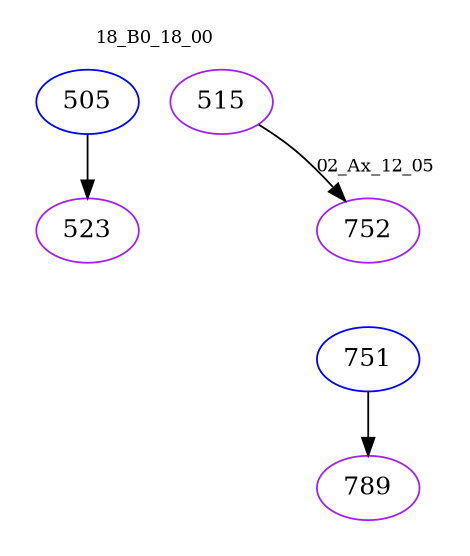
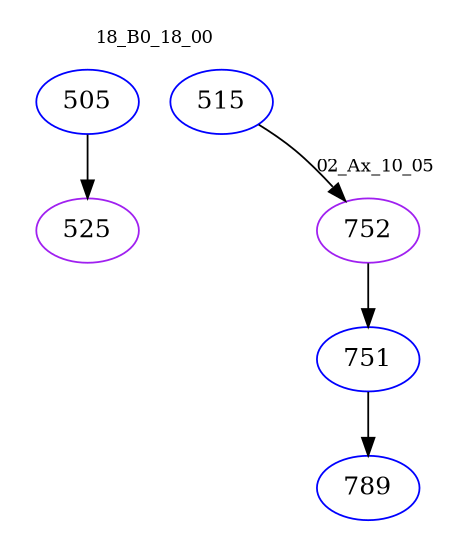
node "515": color purple -> blue
cluster "02_Ax_12_05": label "02_Ax_12_05" -> "02_Ax_10_05"
node "523": label "523" -> "525"
edge "752" -> "751": added
node "789": color purple -> blue
